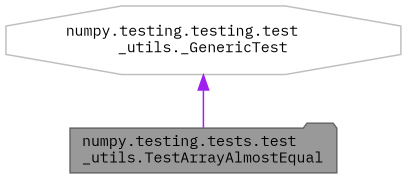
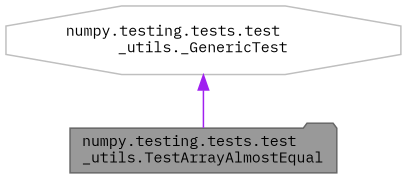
node "numpy.testing.testing.test _utils._GenericTest": label "numpy.testing.testing.test _utils._GenericTest" -> "numpy.testing.tests.test _utils._GenericTest"
